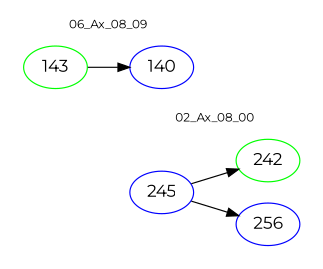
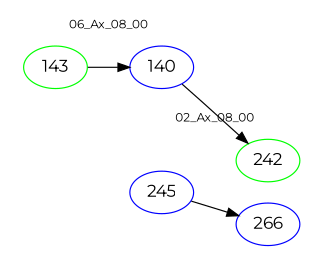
cluster "06_Ax_08_09": label "06_Ax_08_09" -> "06_Ax_08_00"
edge "245" -> "242": now "140" -> "242"
node "256": label "256" -> "266"
